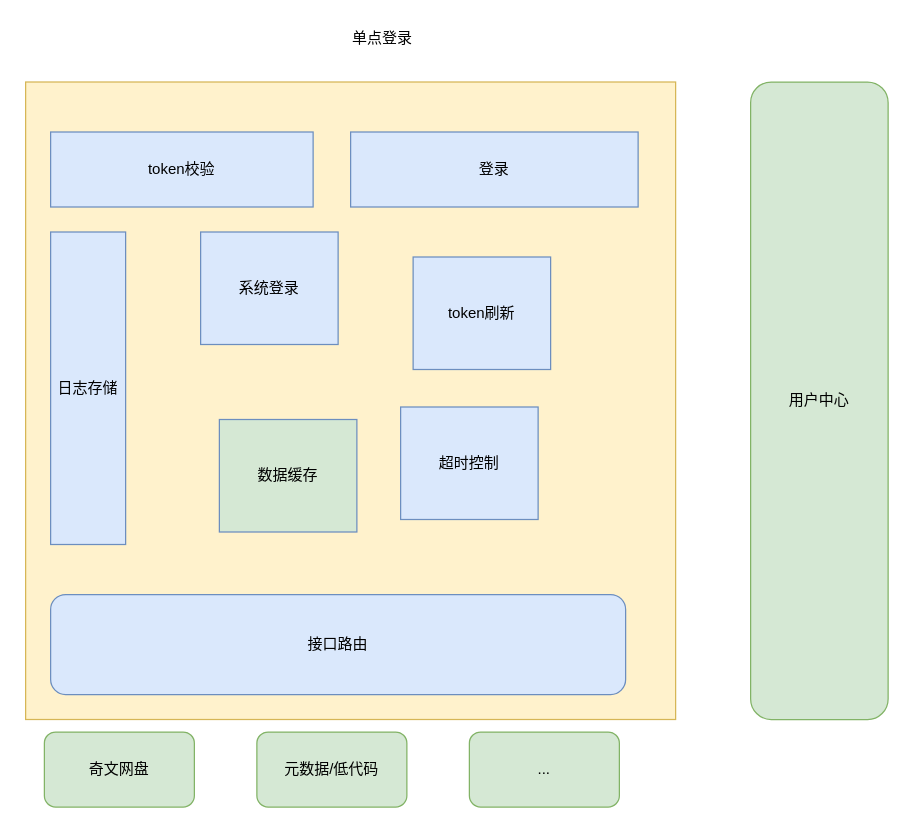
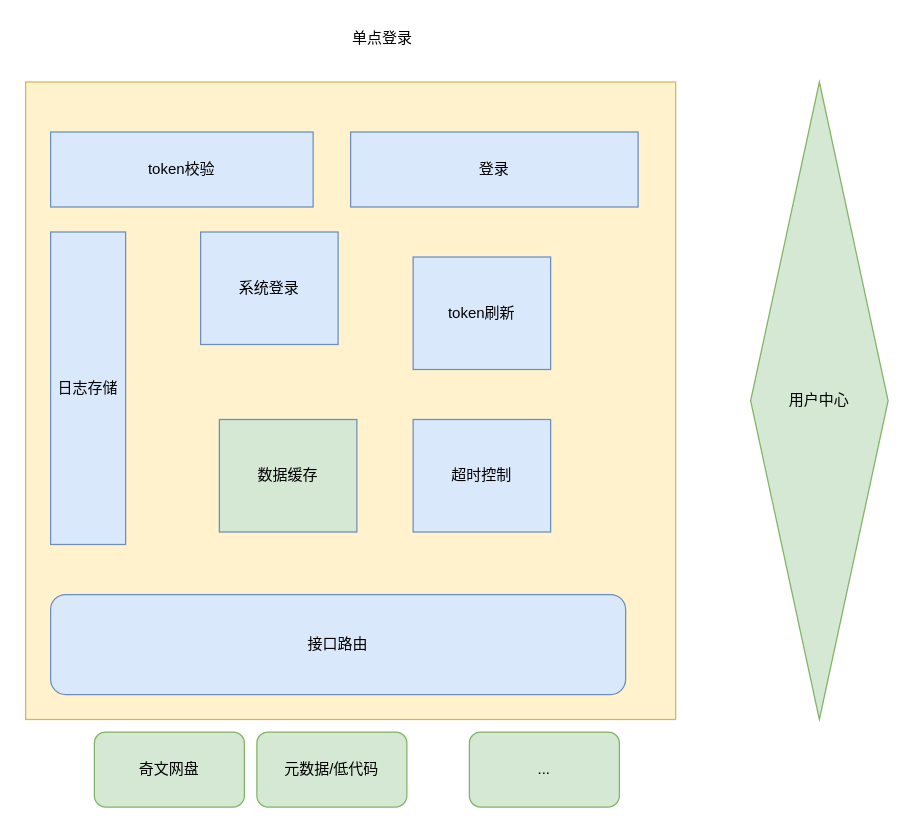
node "用户中心": shape rounded rectangle -> diamond
node "超时控制": moved (469, 463) -> (482, 476)
node "奇文网盘": moved (119, 769) -> (169, 769)
